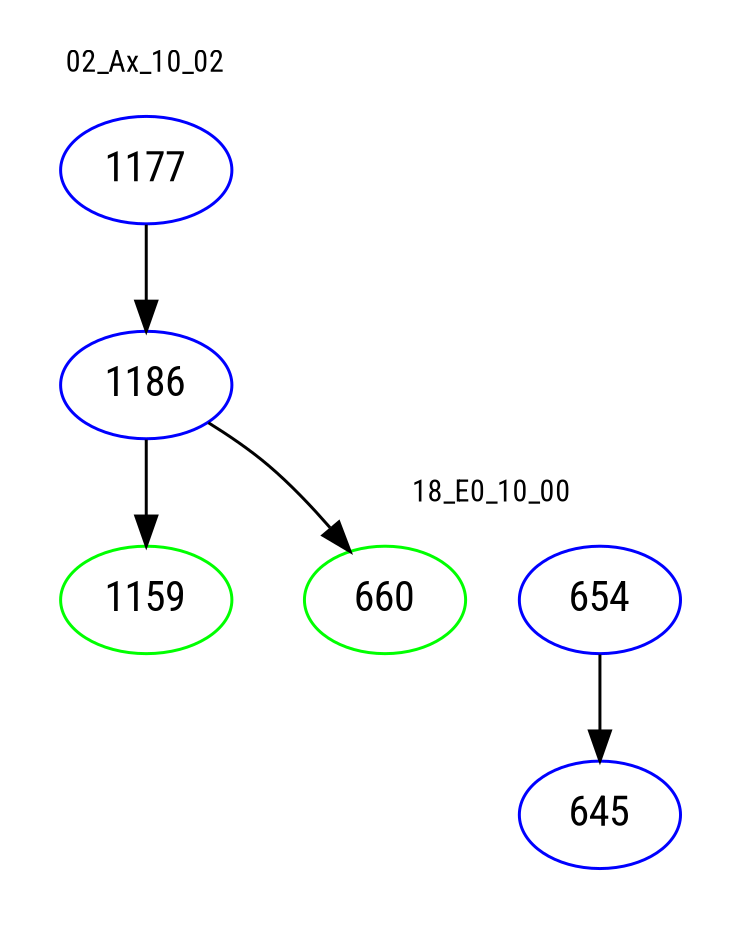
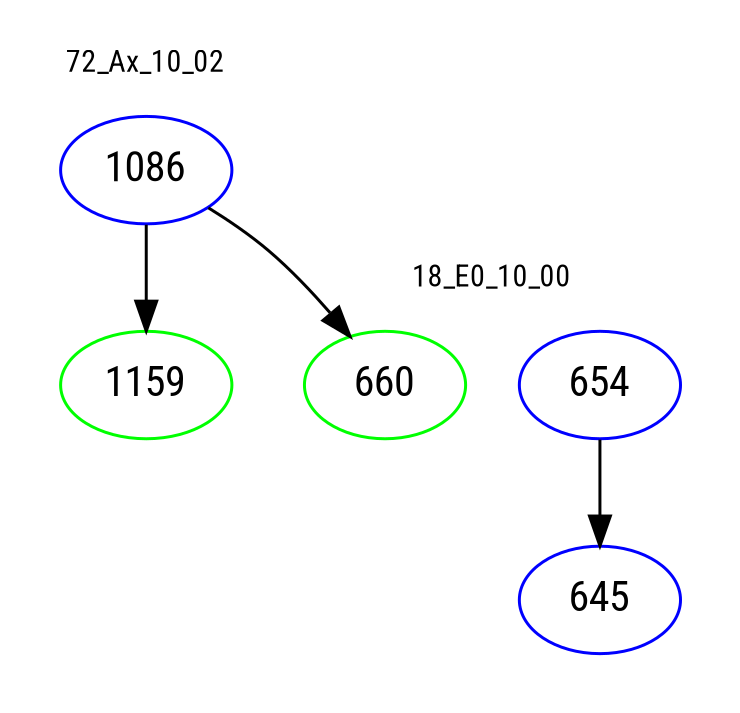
cluster "02_Ax_10_02": label "02_Ax_10_02" -> "72_Ax_10_02"
node "1177": removed
node "1186": label "1186" -> "1086"
